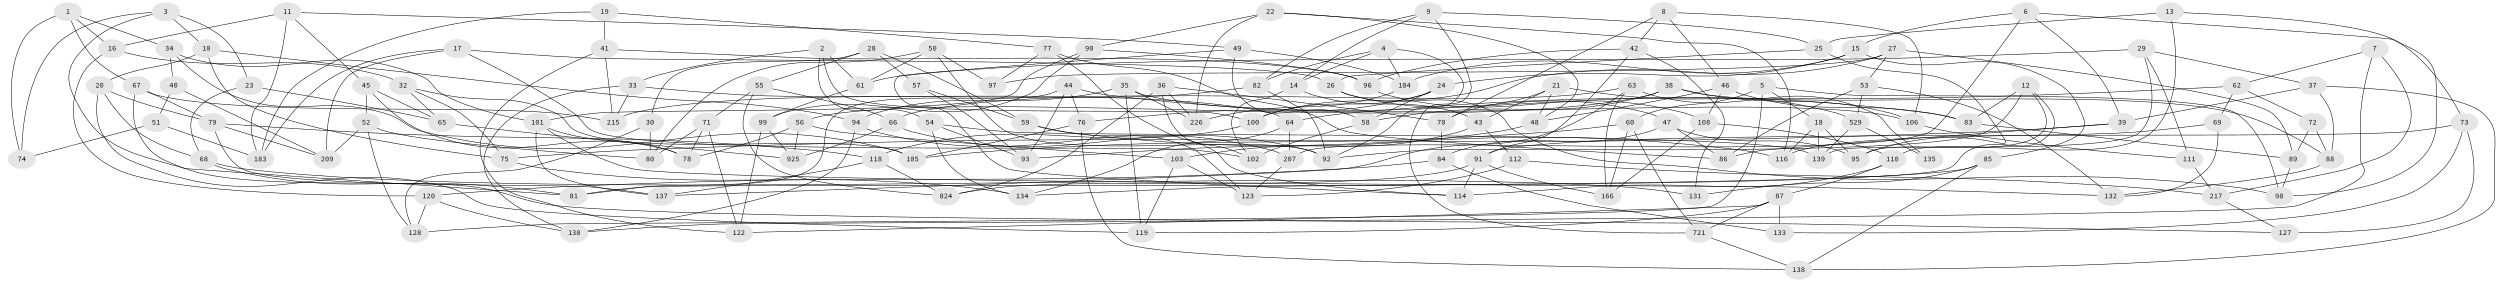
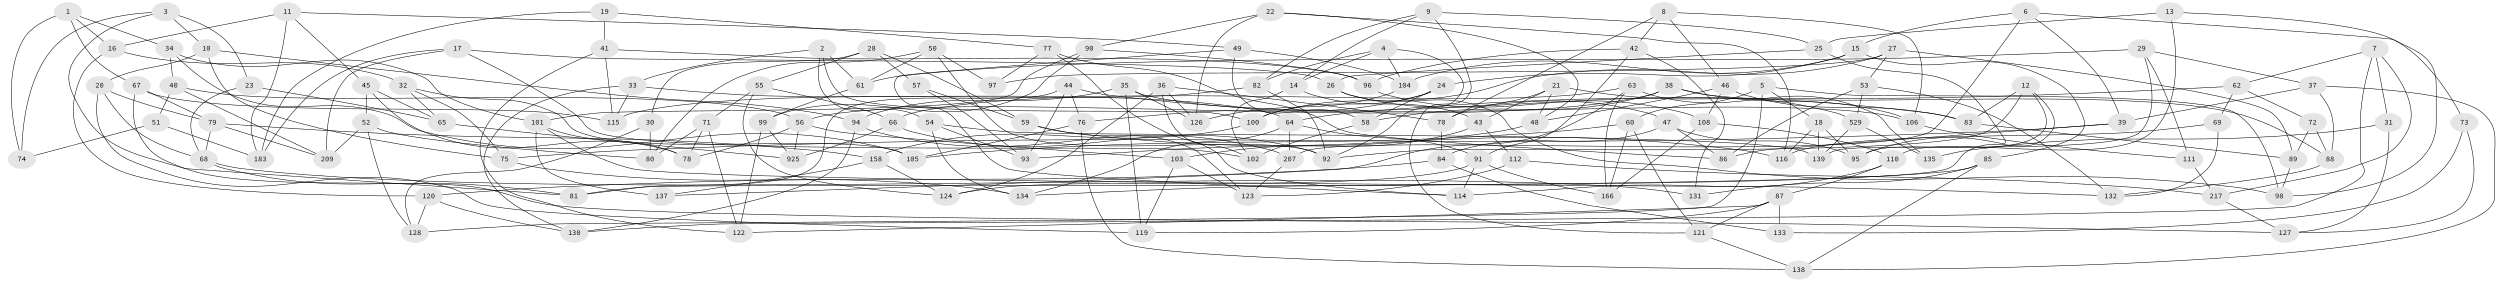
edge "40" -- "56": added
node "215": label "215" -> "115"
node "226": label "226" -> "126"
node "31": added
edge "73" -- "91": now "64" -- "91"
node "118": label "118" -> "158"
edge "79" -- "137": now "79" -- "68"
node "824": label "824" -> "124"
node "721": label "721" -> "121"
